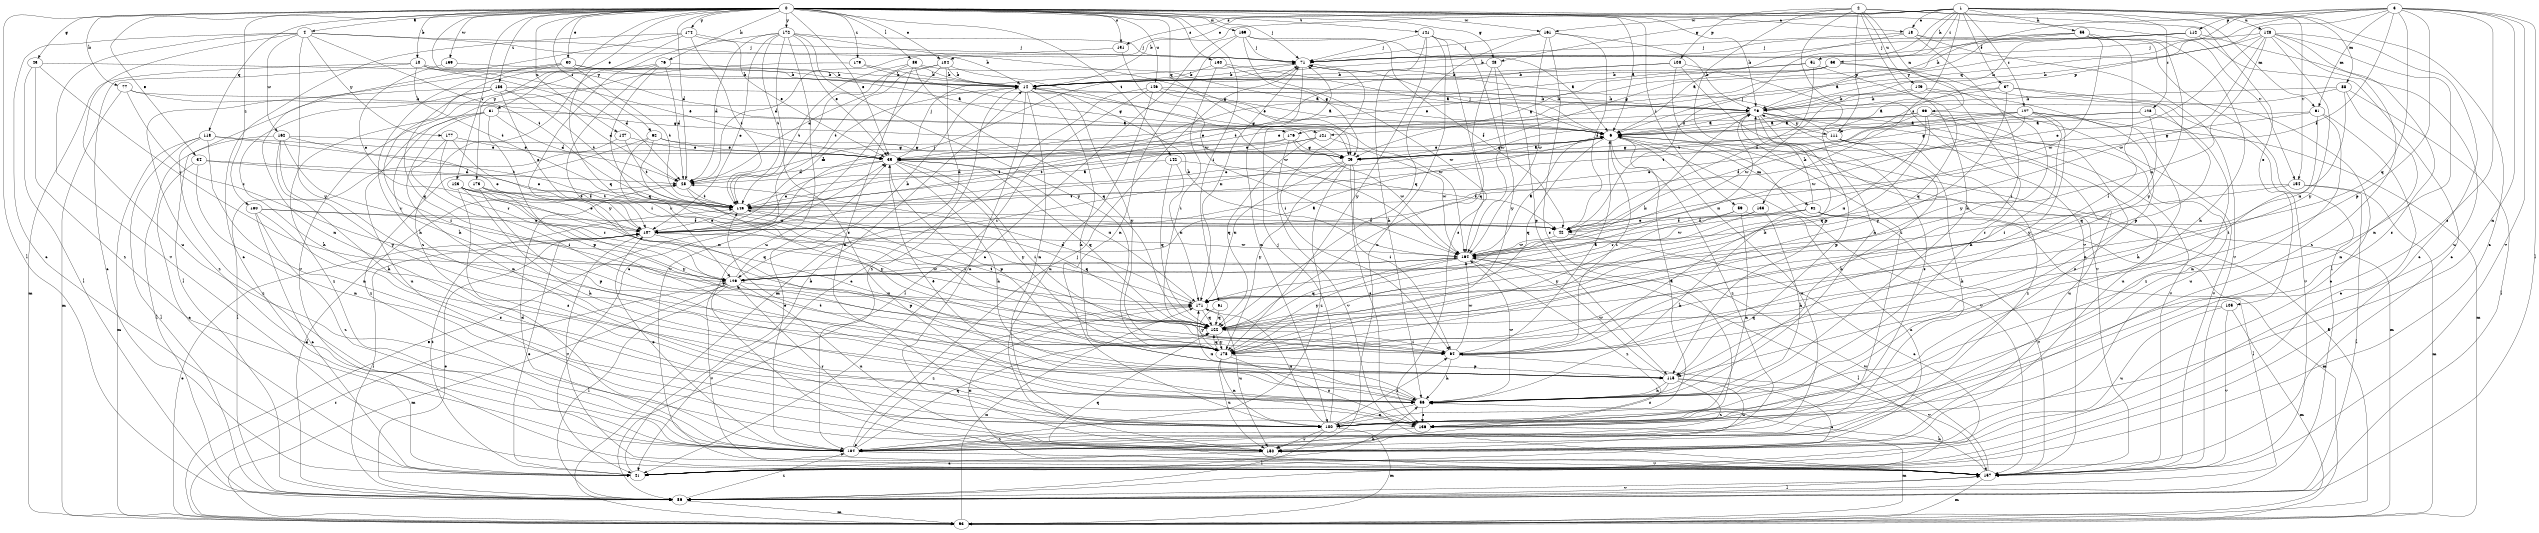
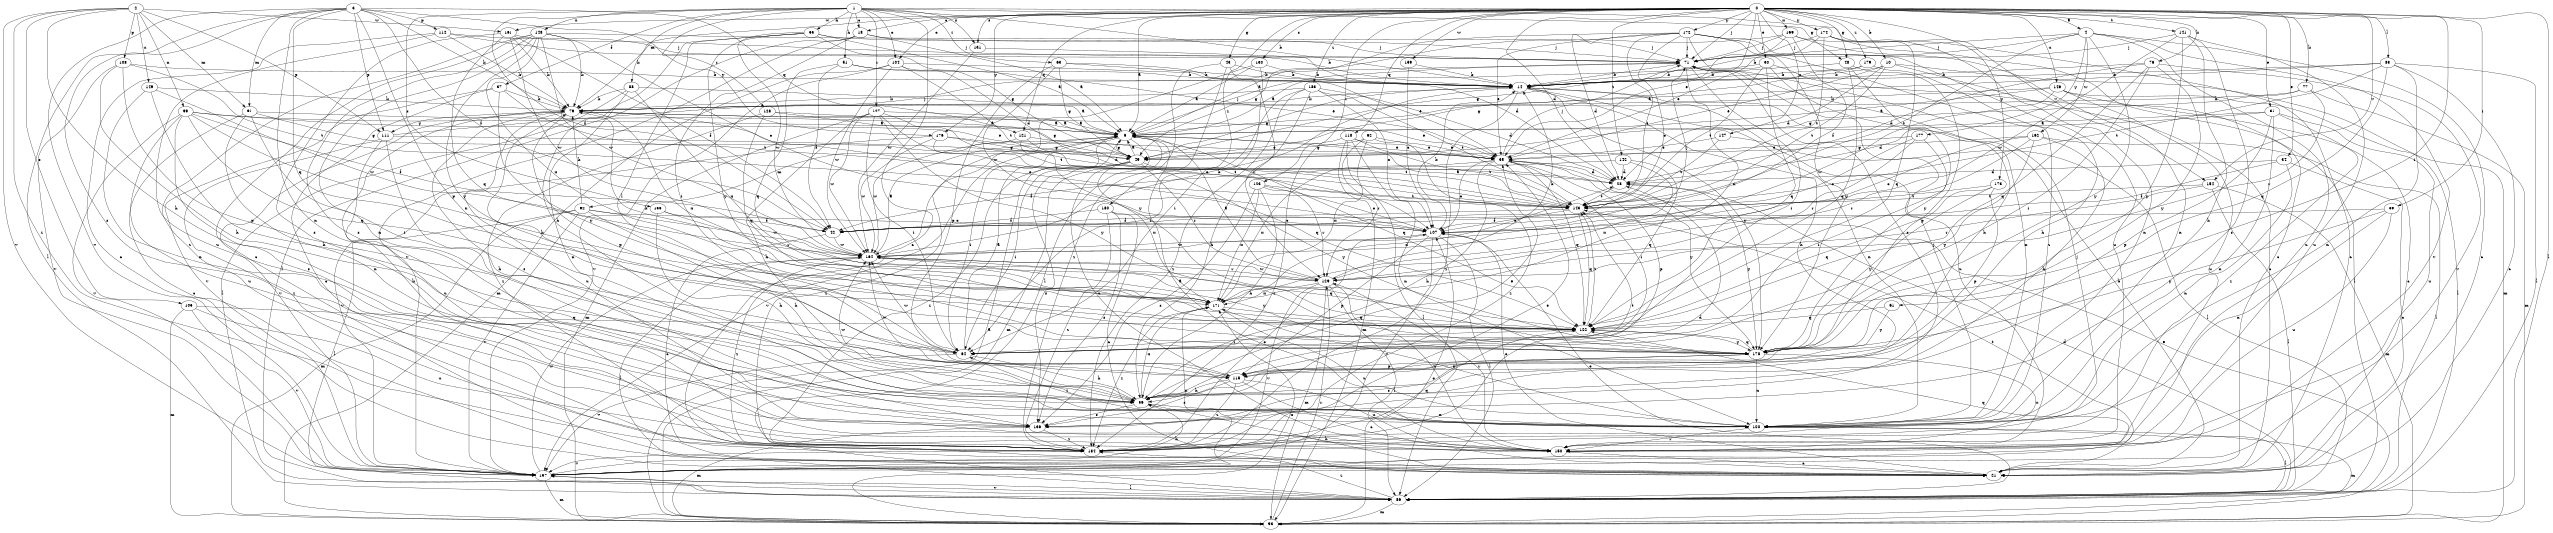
edge "0" -> "62": removed, label "i"
edge "83" -> "86": added, label "l"
